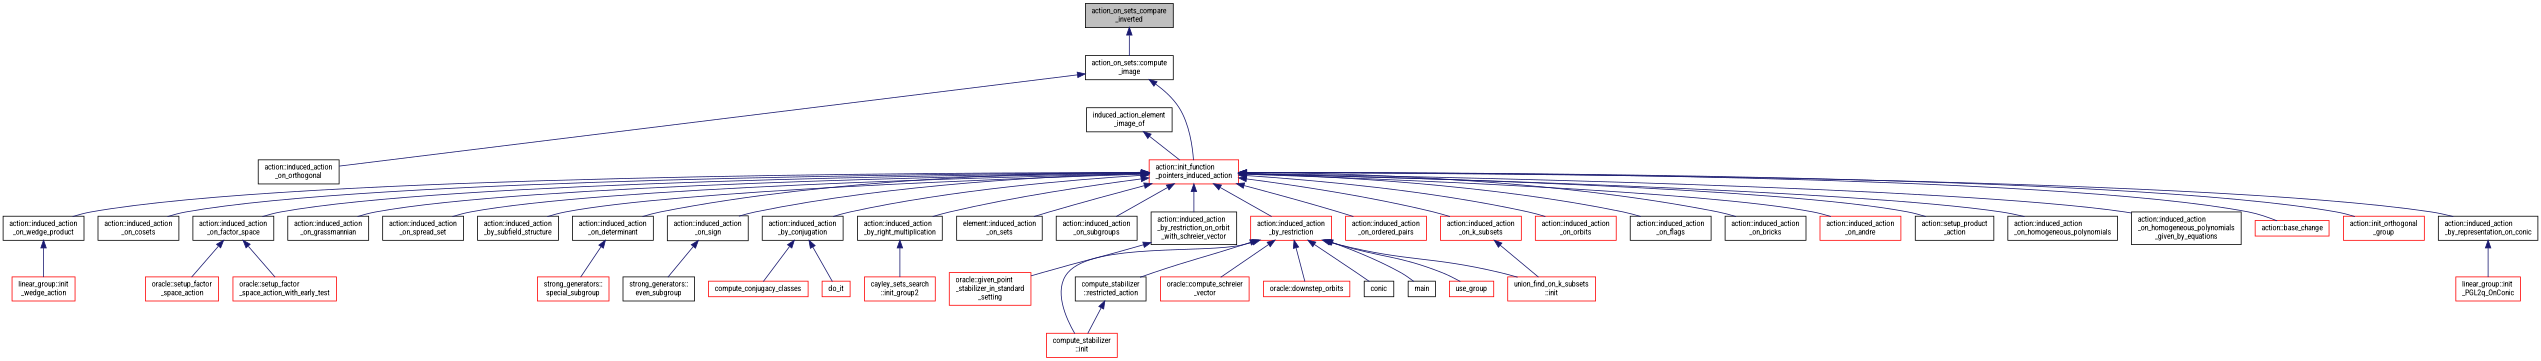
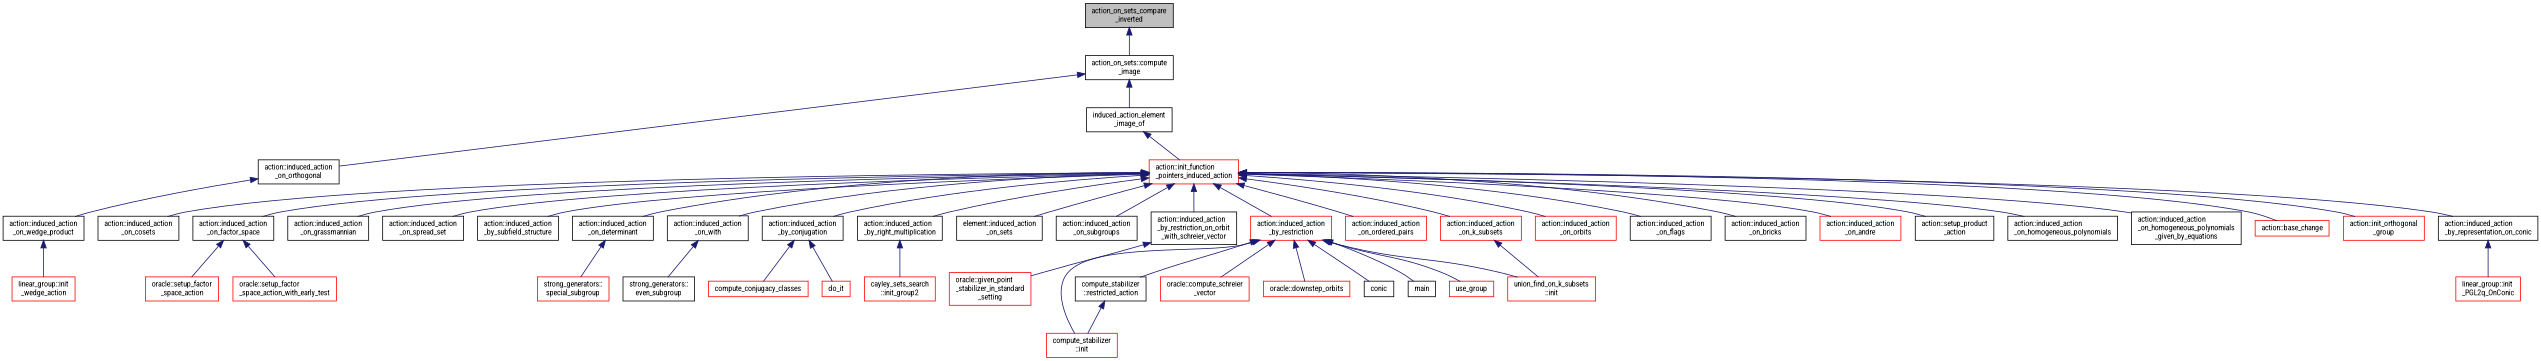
edge "action::init_function _pointers_induced_action" -> "action_on_sets::compute _image": now "induced_action_element _image_of" -> "action_on_sets::compute _image"
edge "action::induced_action _on_wedge_product" -> "action::init_function _pointers_induced_action": now "action::induced_action _on_wedge_product" -> "action::induced_action _on_orthogonal"
node "action::induced_action _on_sign": label "action::induced_action _on_sign" -> "action::induced_action _on_with"
